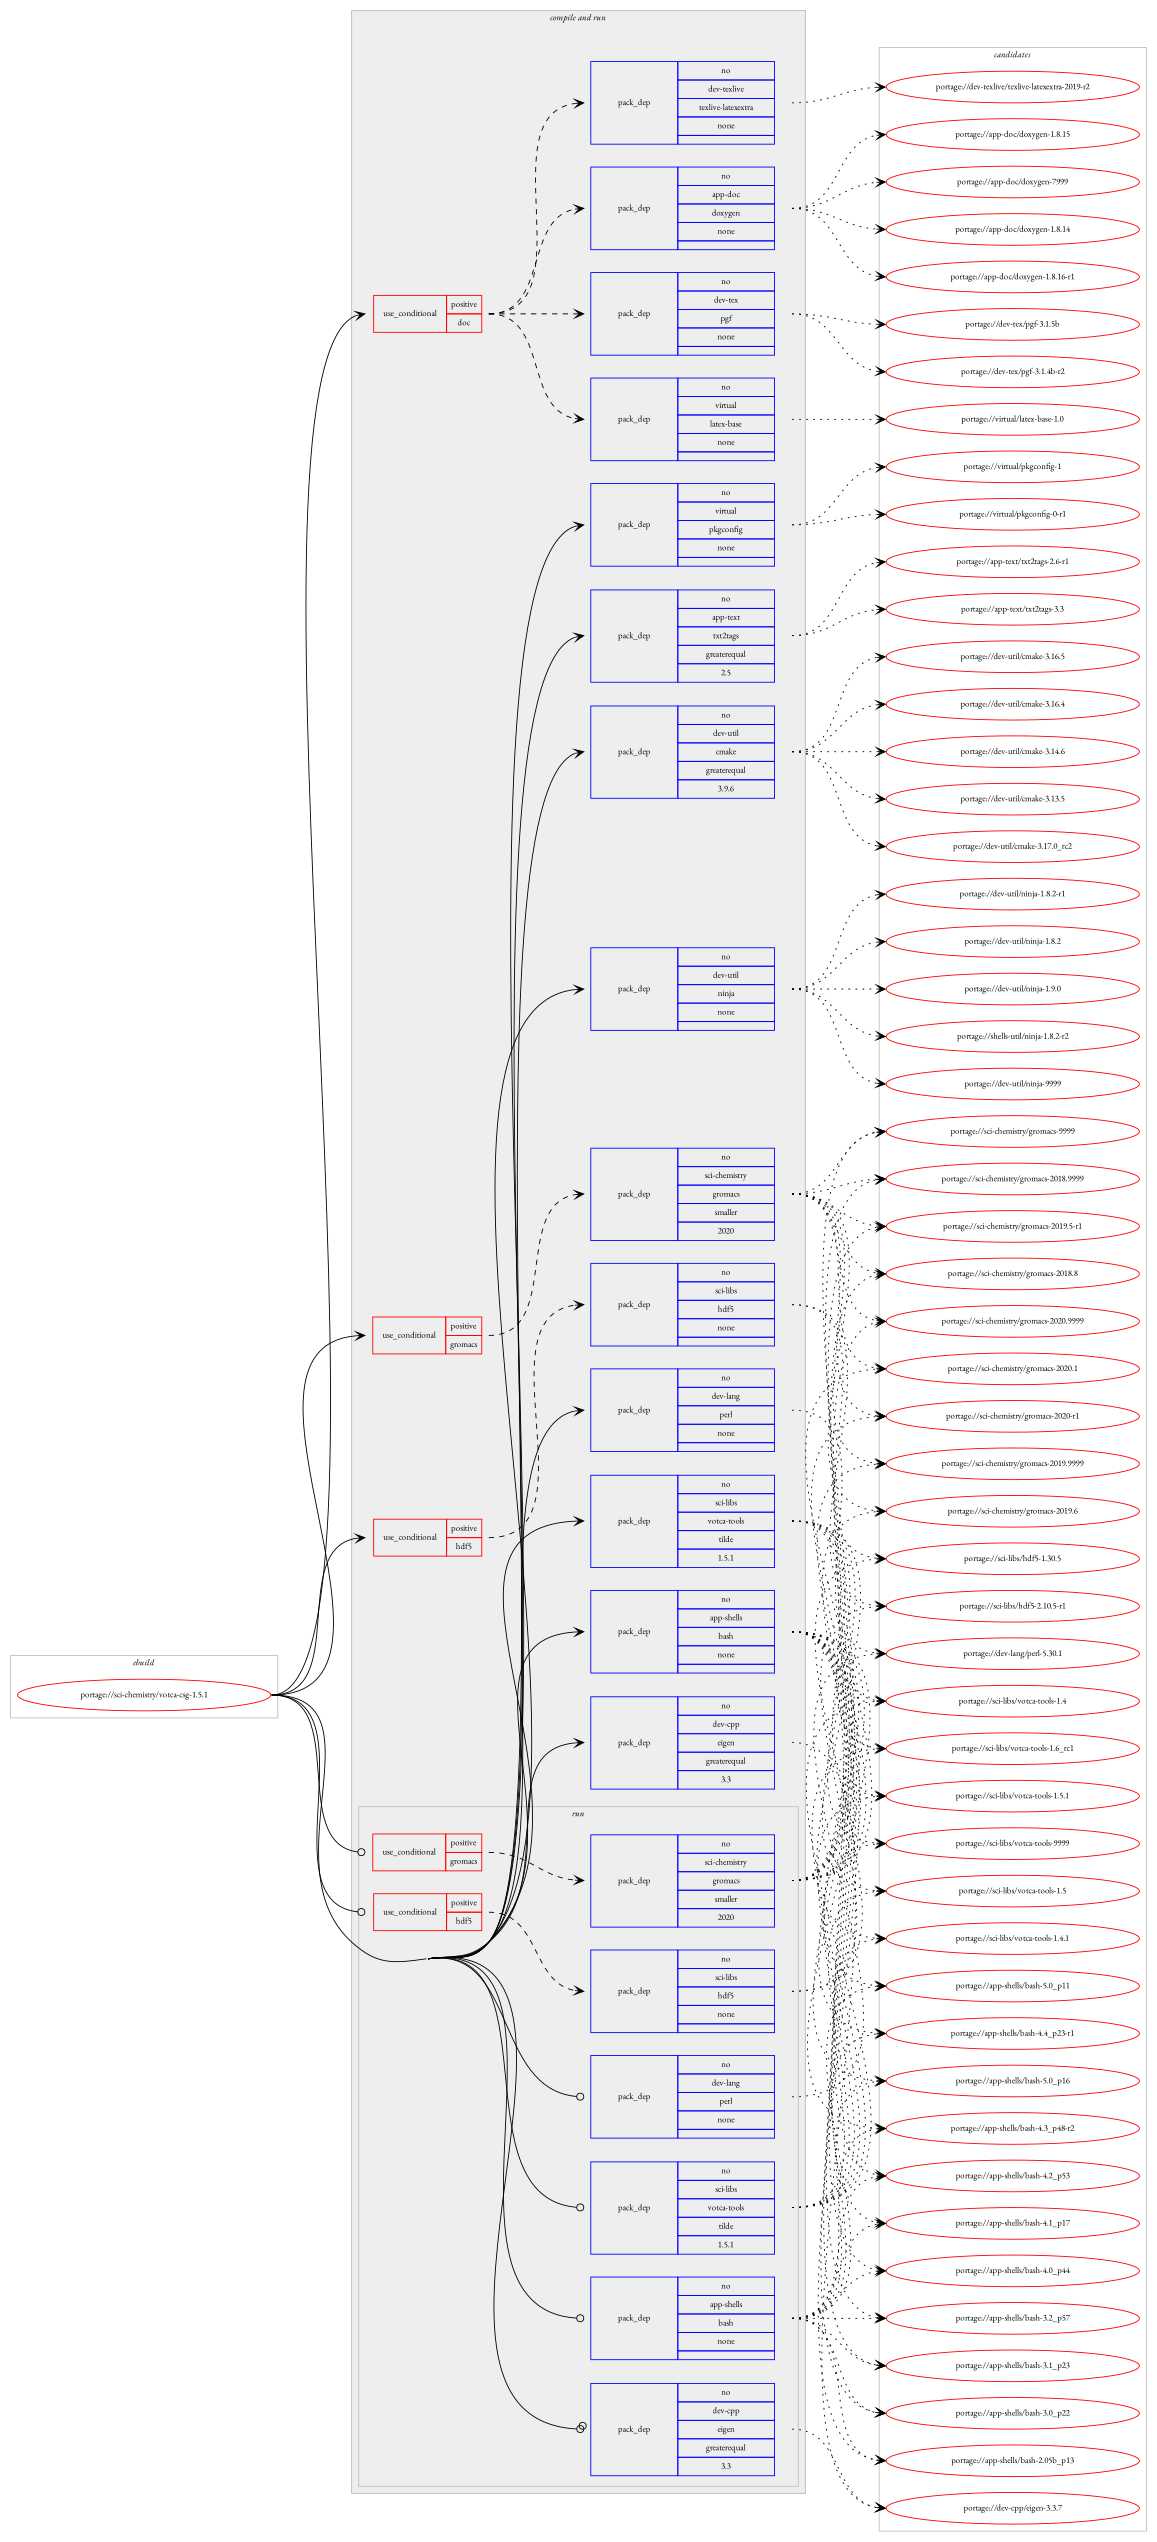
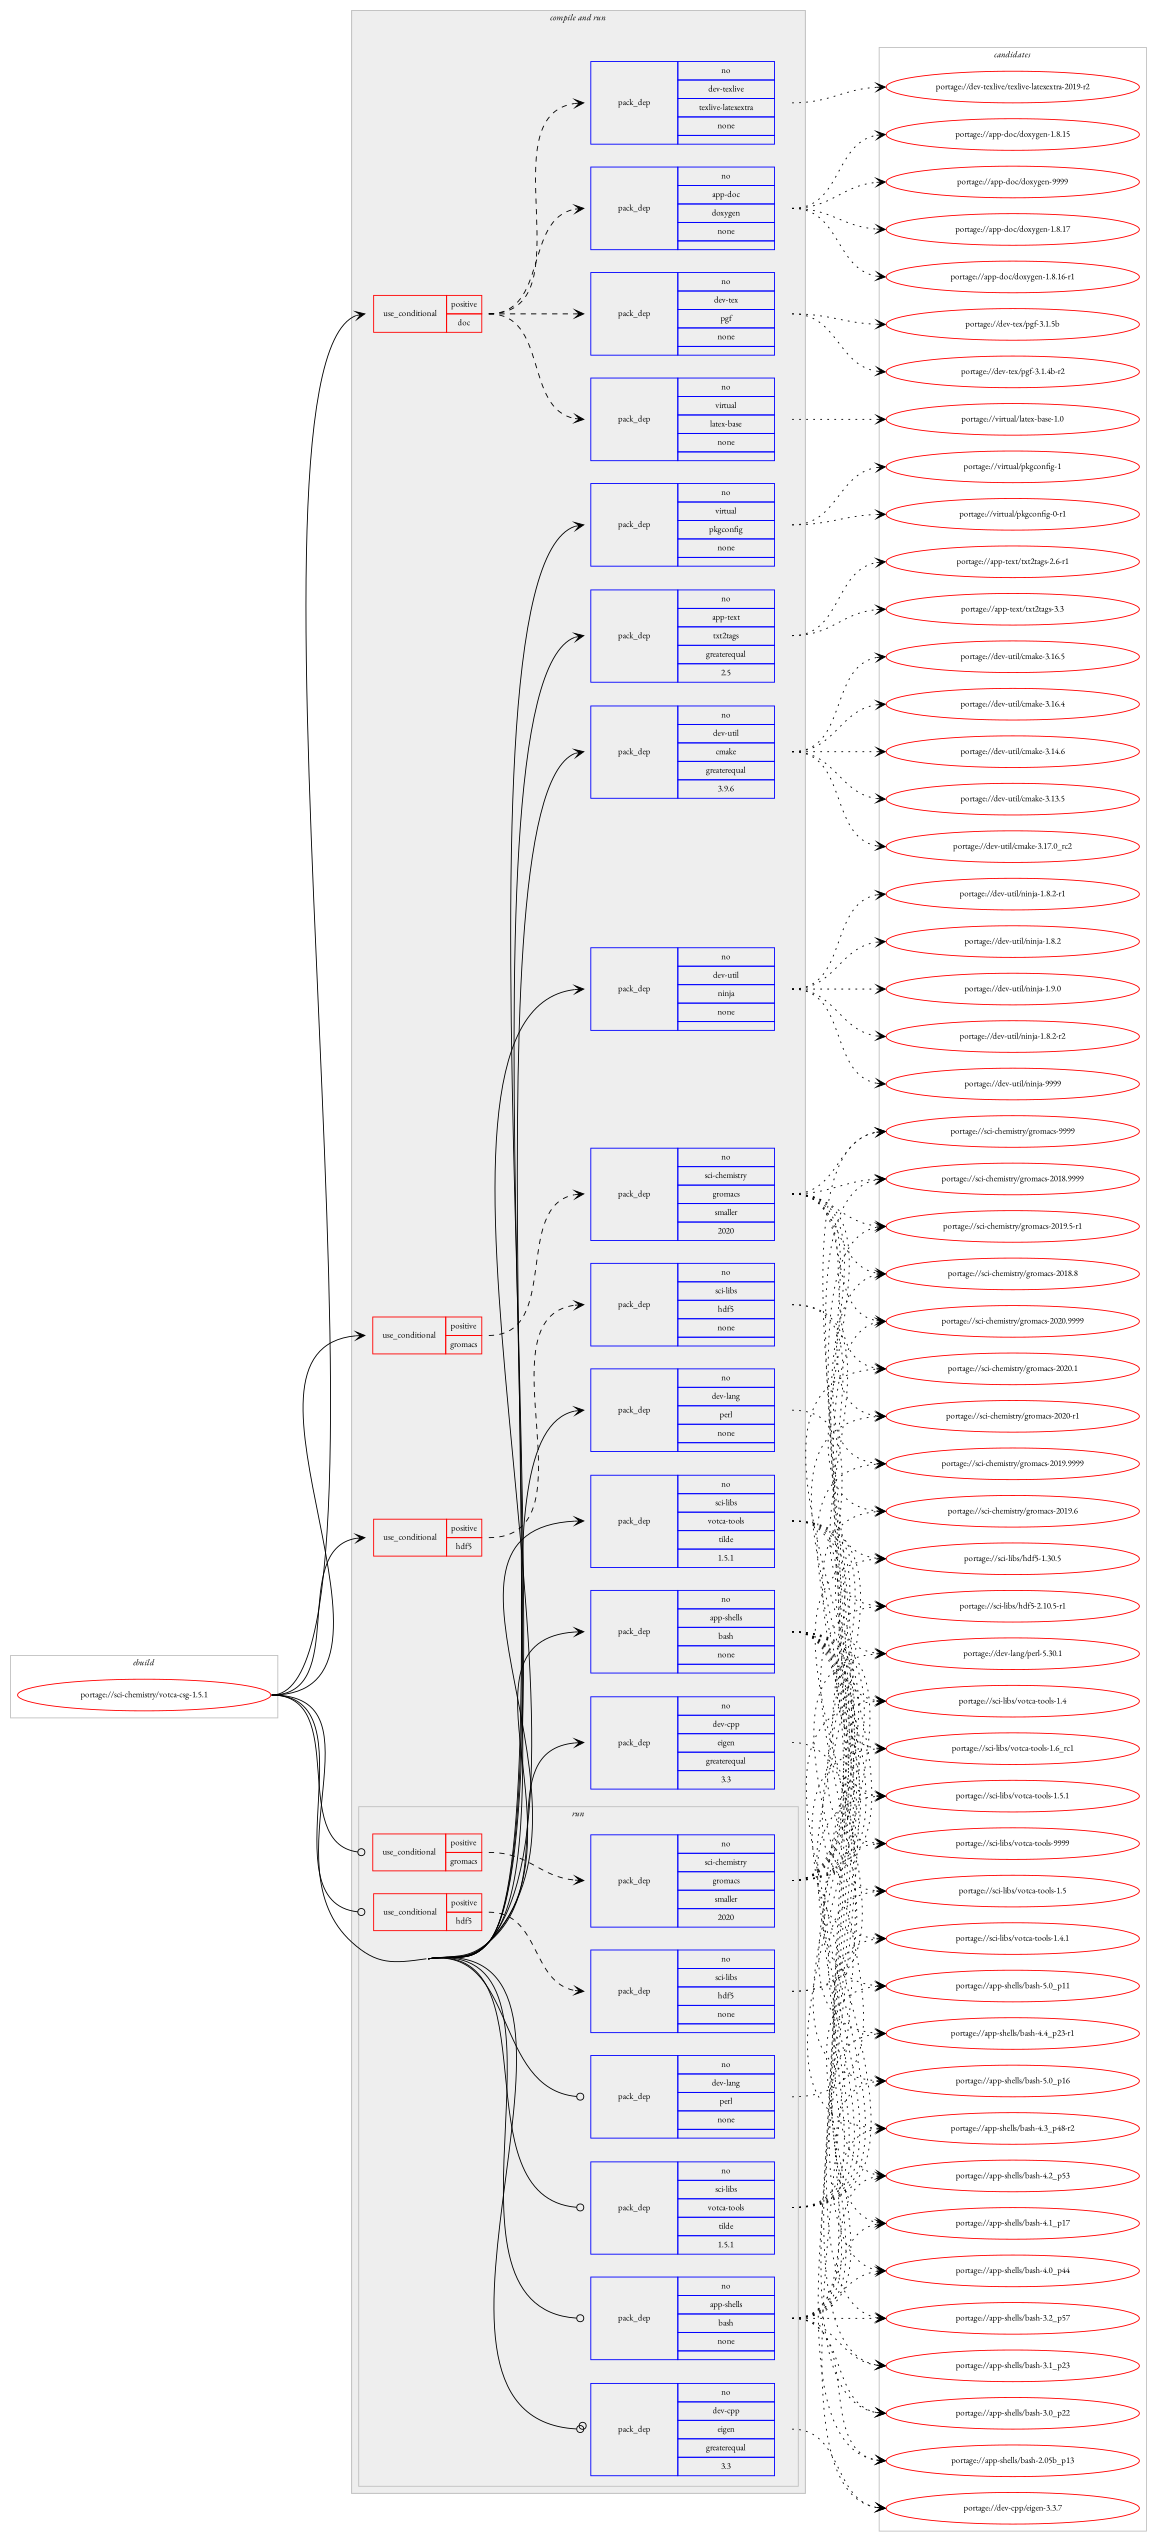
node "portage://app-doc/doxygen-7999": label "portage://app-doc/doxygen-7999" -> "portage://app-doc/doxygen-9999"
node "portage://app-doc/doxygen-1.8.14": label "portage://app-doc/doxygen-1.8.14" -> "portage://app-doc/doxygen-1.8.17"
node "portage://shells-util/ninja-1.8.2-r2": label "portage://shells-util/ninja-1.8.2-r2" -> "portage://dev-util/ninja-1.8.2-r2"
